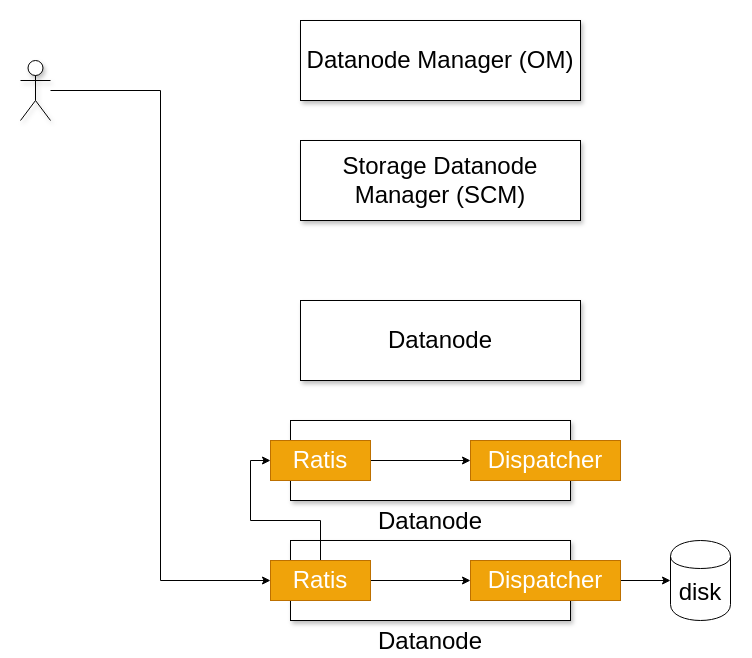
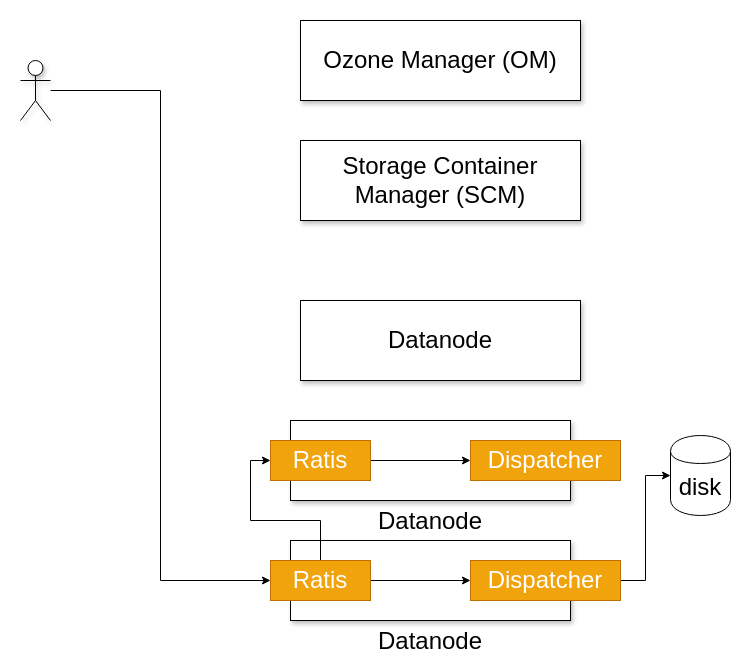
node "Datanode Manager (OM)": label "Datanode Manager (OM)" -> "Ozone Manager (OM)"
node "Storage Datanode Manager (SCM)": label "Storage Datanode Manager (SCM)" -> "Storage Container Manager (SCM)"
node "disk": moved (701, 581) -> (701, 476)
